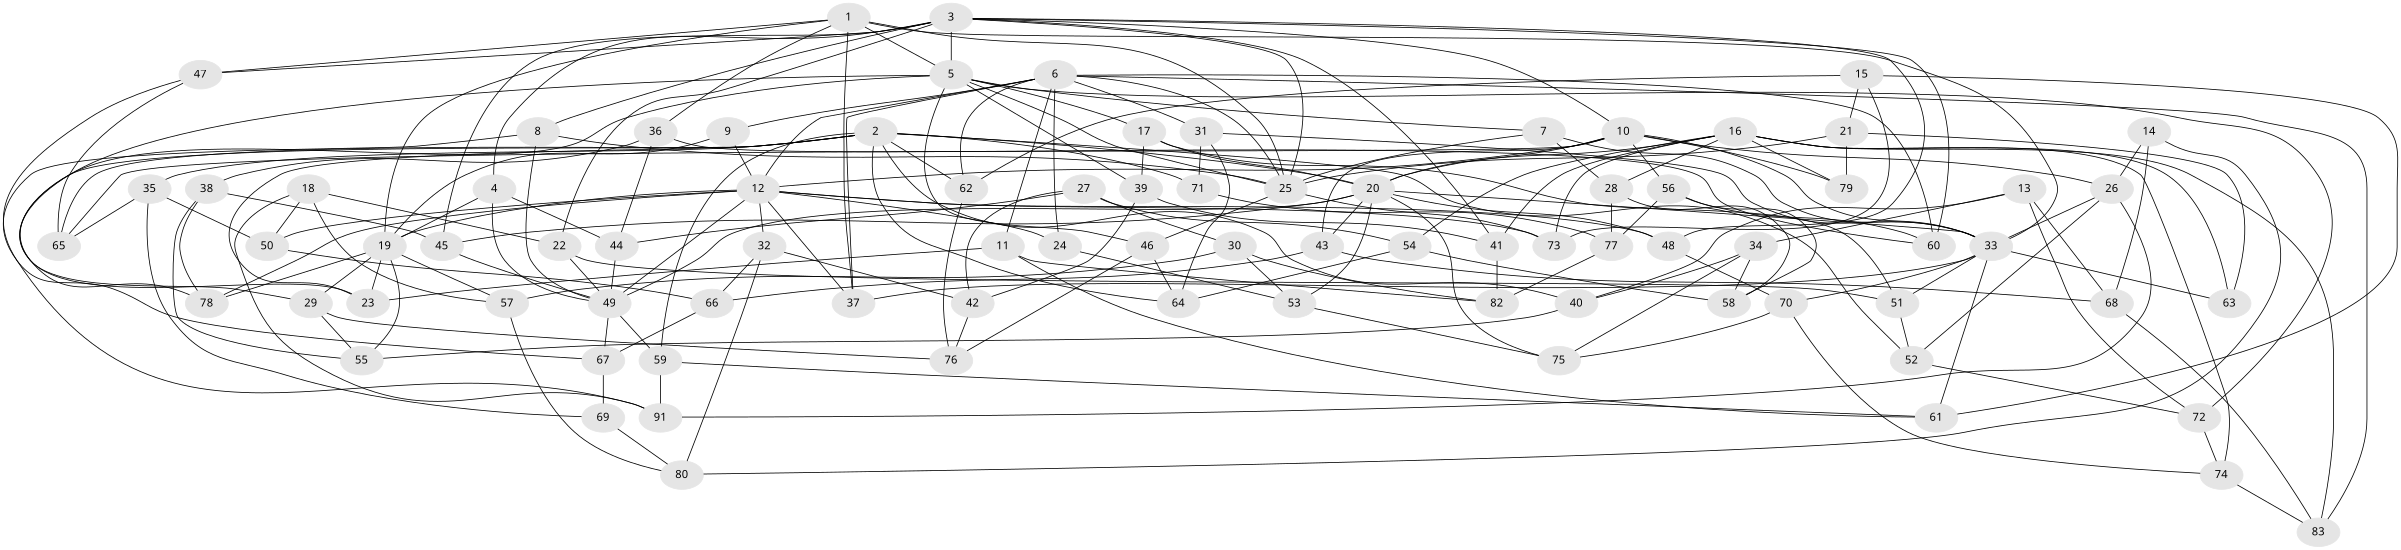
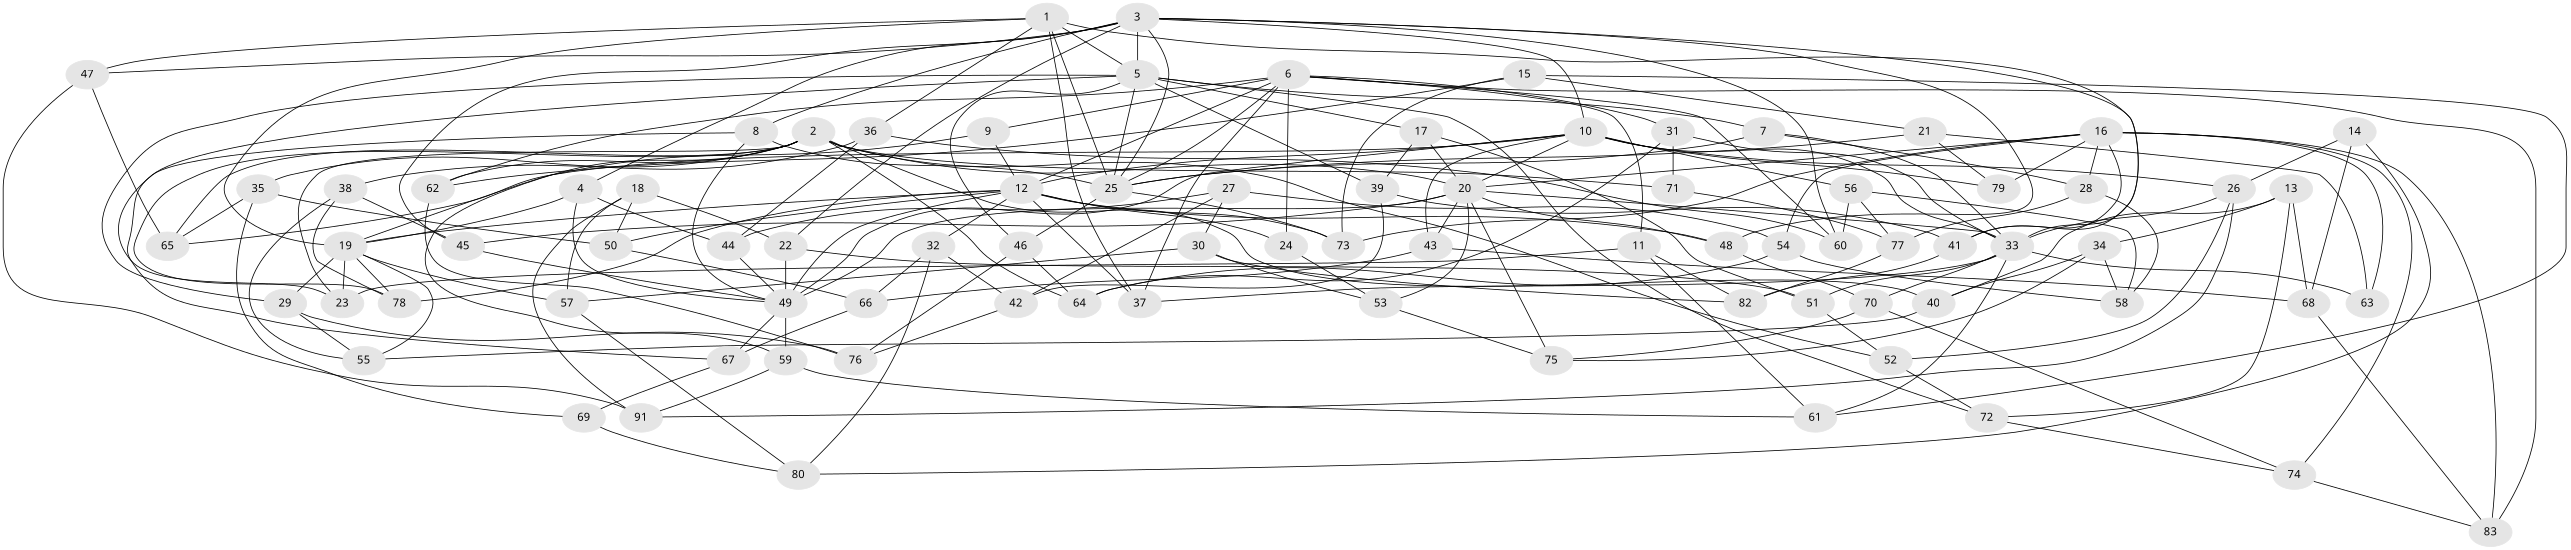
edge "10" -- "49": added
